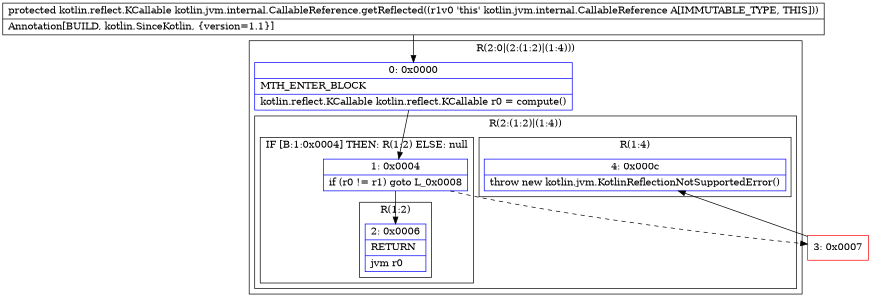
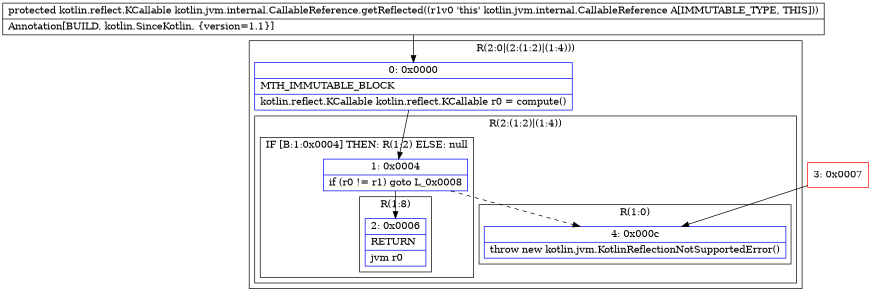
node "0: 0x0000": text "MTH_ENTER_BLOCK" -> "MTH_IMMUTABLE_BLOCK"
cluster "R(1:4)": label "R(1:4)" -> "R(1:0)"
cluster "R(1:2)": label "R(1:2)" -> "R(1:8)"
edge "1: 0x0004" -> "3: 0x0007": now "1: 0x0004" -> "4: 0x000c"
